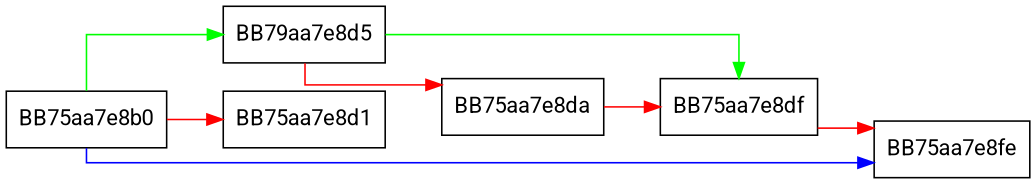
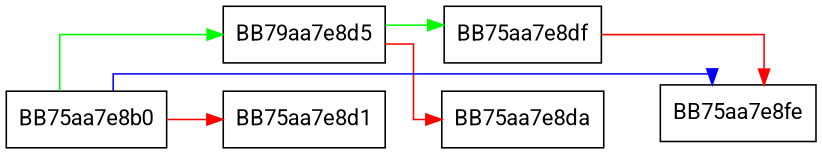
edge "BB75aa7e8da" -> "BB75aa7e8df": removed
